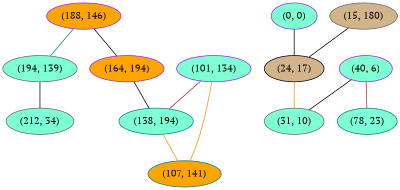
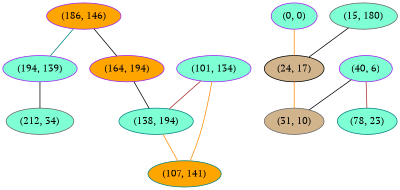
node "(188, 146)": label "(188, 146)" -> "(186, 146)"
node "(15, 180)": fillcolor tan -> aquamarine
edge "(0, 0)" -- "(24, 17)": color black -> darkorange
node "(194, 139)": color gray40 -> purple
node "(31, 10)": fillcolor aquamarine -> tan
